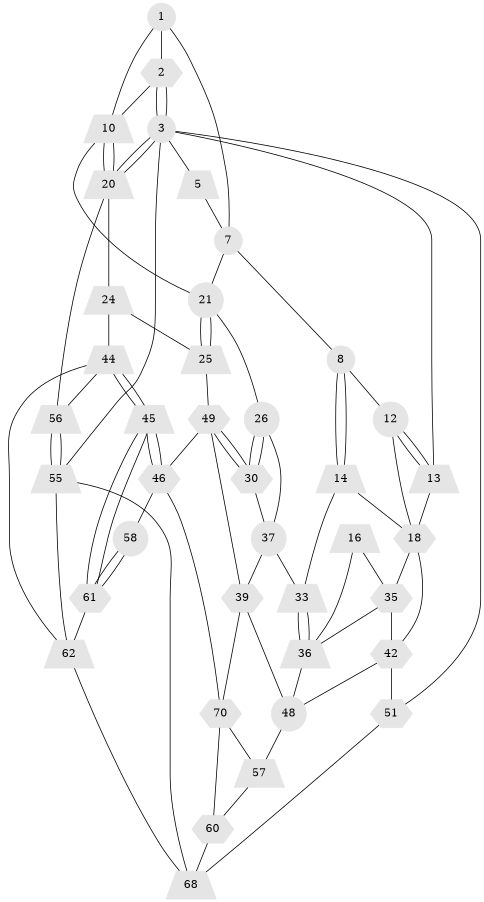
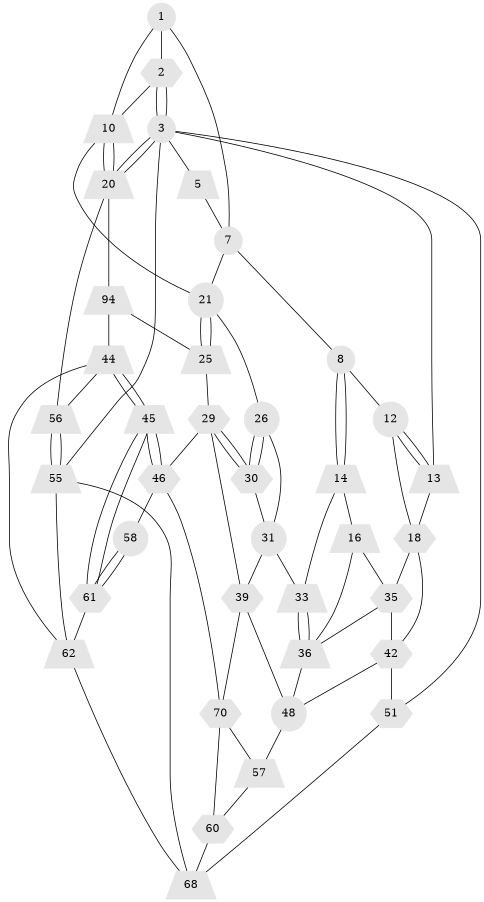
node "24": label "24" -> "94"
node "49": label "49" -> "29"
edge "14" -- "18": now "14" -- "16"
node "37": label "37" -> "31"
